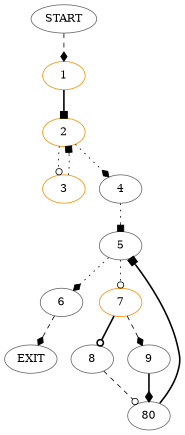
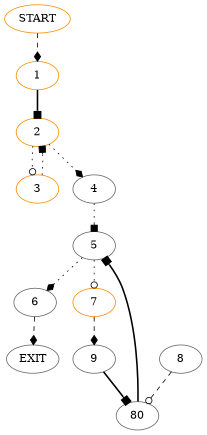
node "START": color gray40 -> darkorange
edge "7" -> "8": removed
edge "9" -> "80": arrowhead diamond -> box
